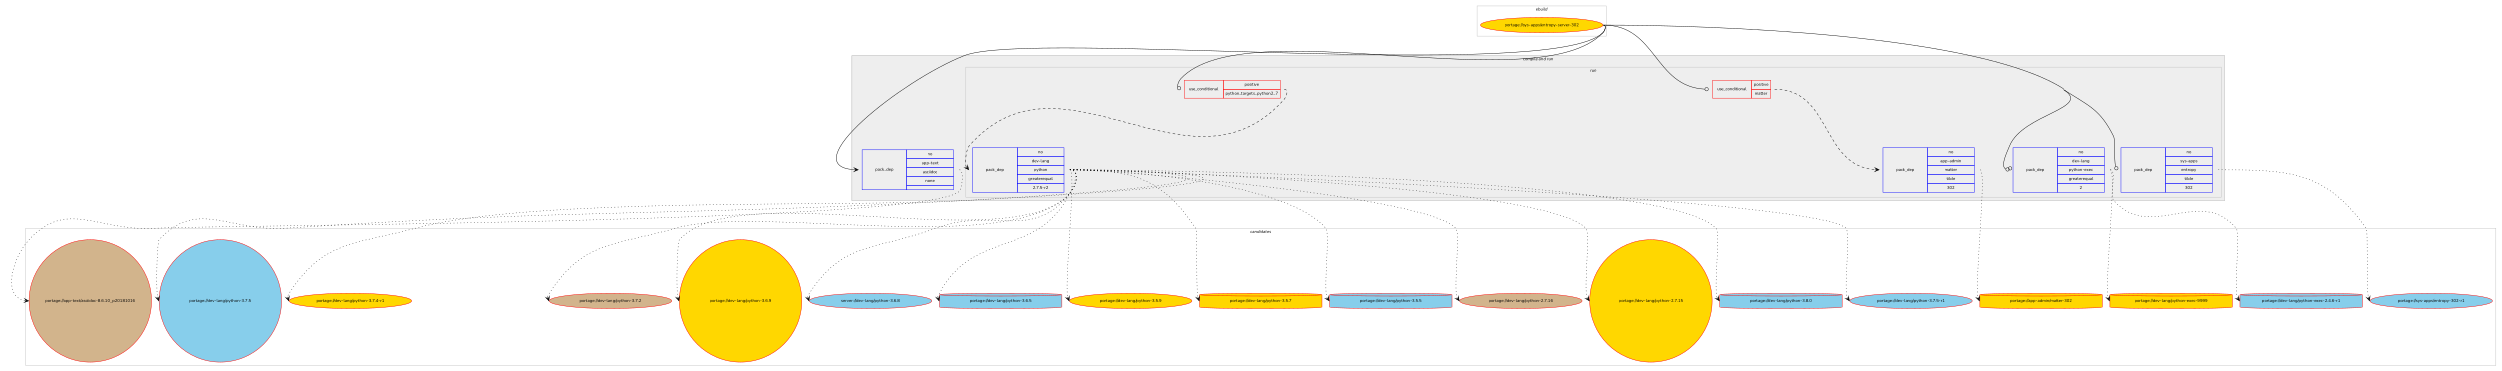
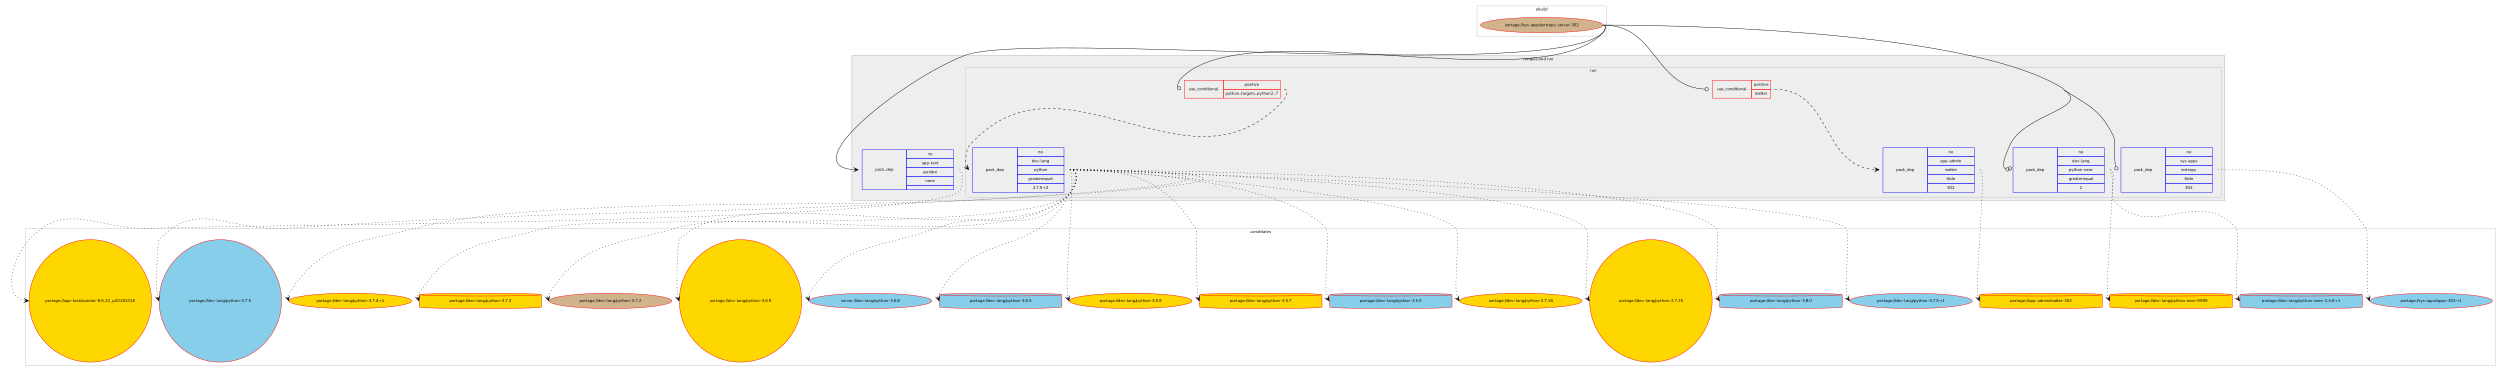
node "portage://sys-apps/entropy-server-302": fillcolor gold -> tan
node "portage://app-text/asciidoc-8.6.10_p20181016": fillcolor tan -> gold
node "portage://dev-lang/python-3.7.3": added
node "portage://dev-lang/python-2.7.16": fillcolor tan -> gold
node "portage://sys-apps/entropy-302-r1": label "portage://sys-apps/entropy-302-r1" -> "portage://sys-apps/apps-302-r1"
